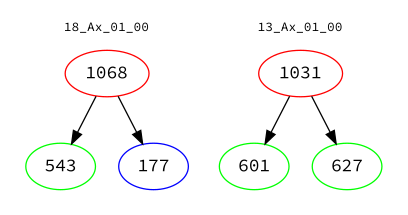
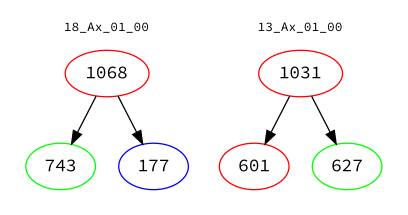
node "543": label "543" -> "743"
node "601": color green -> red
